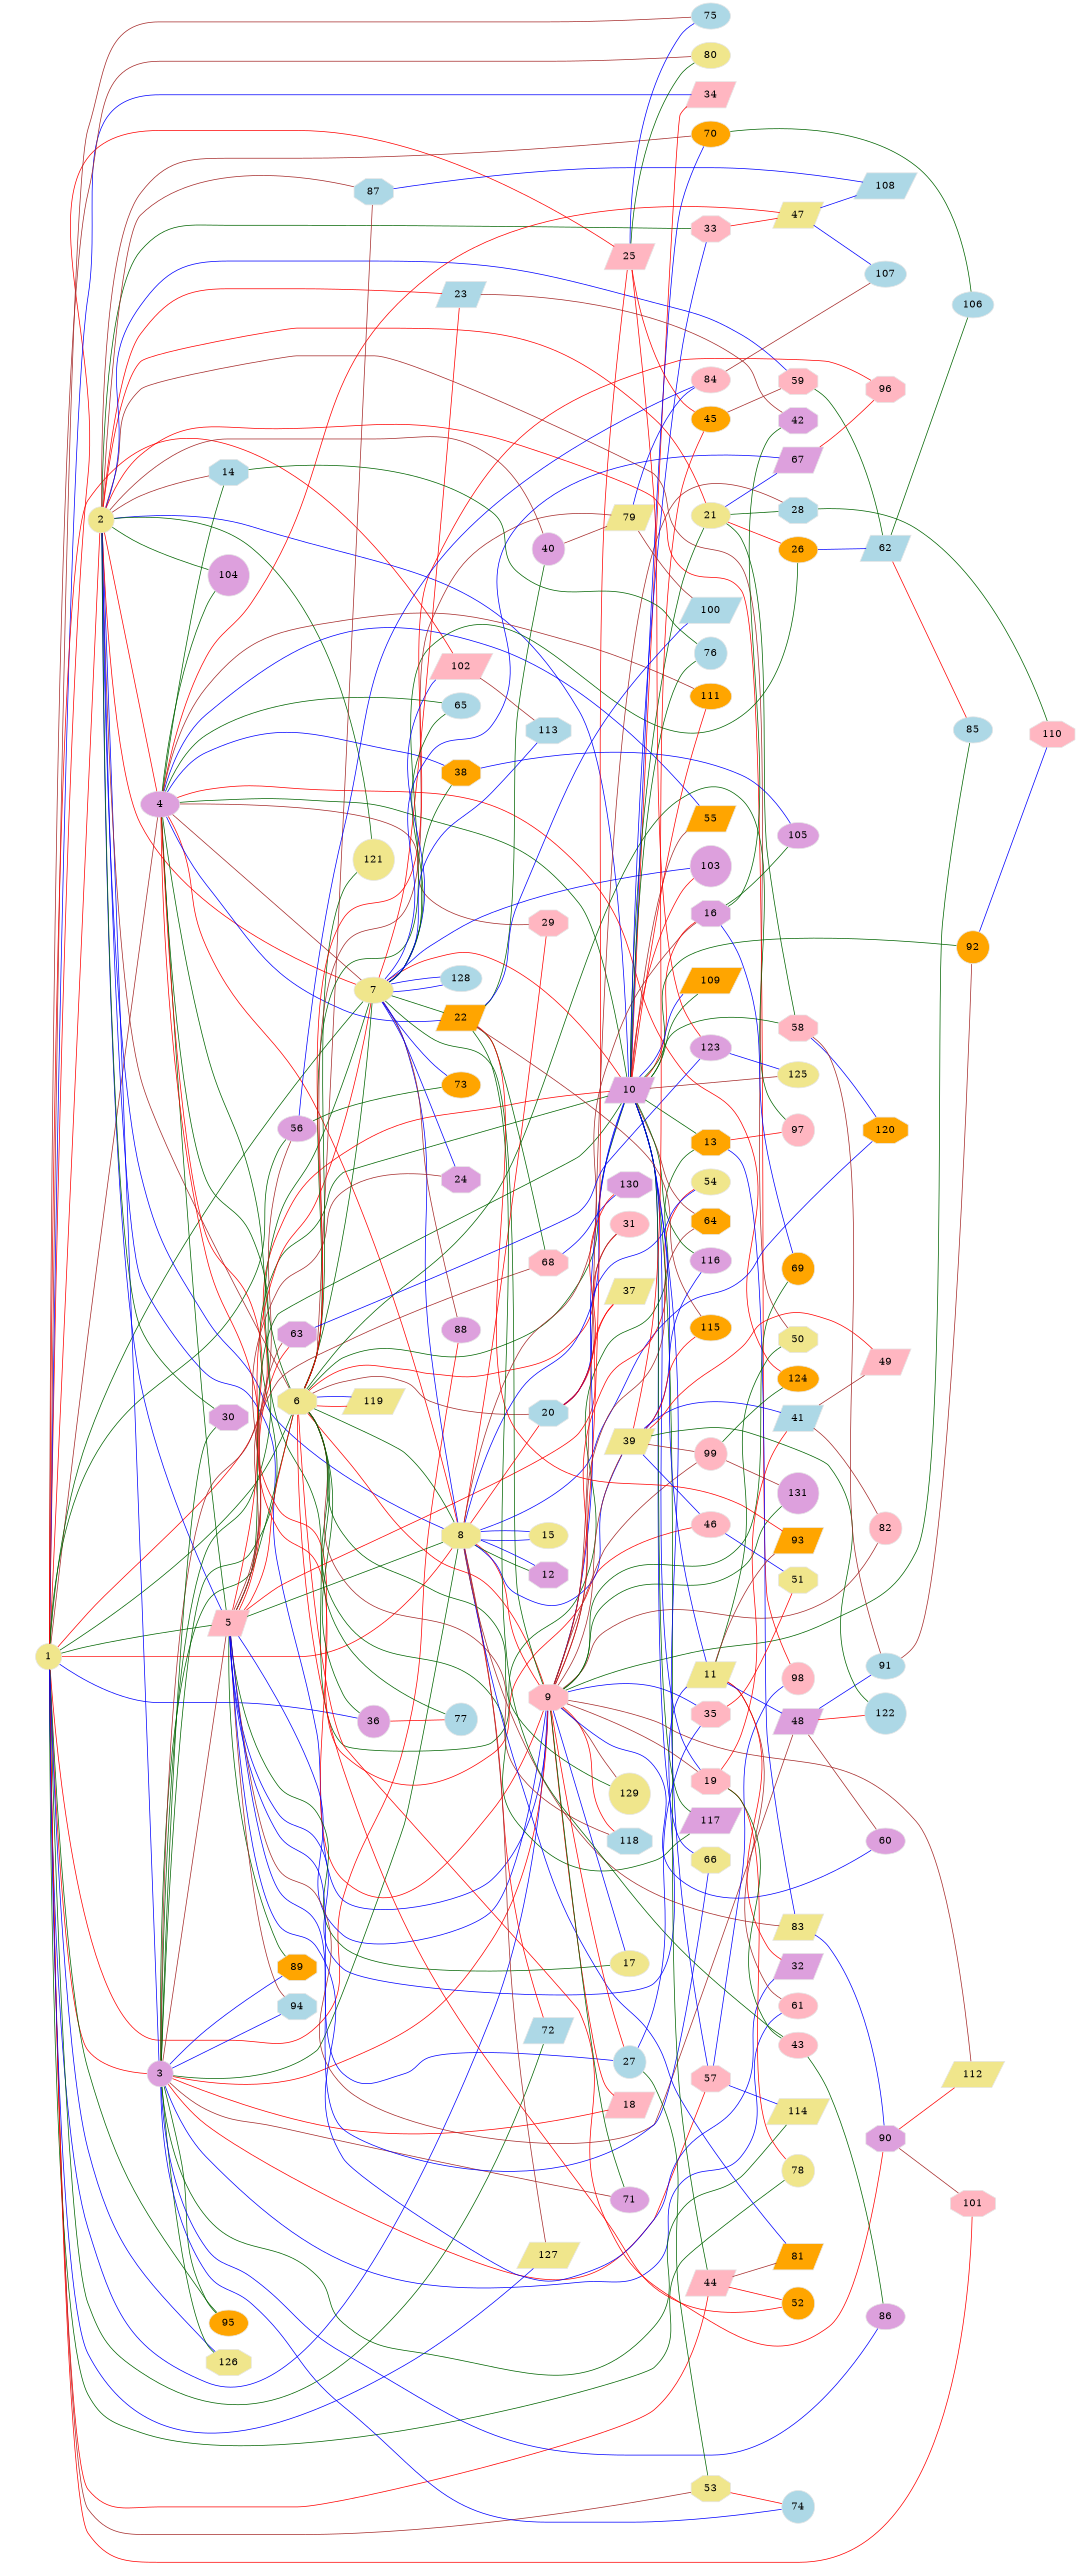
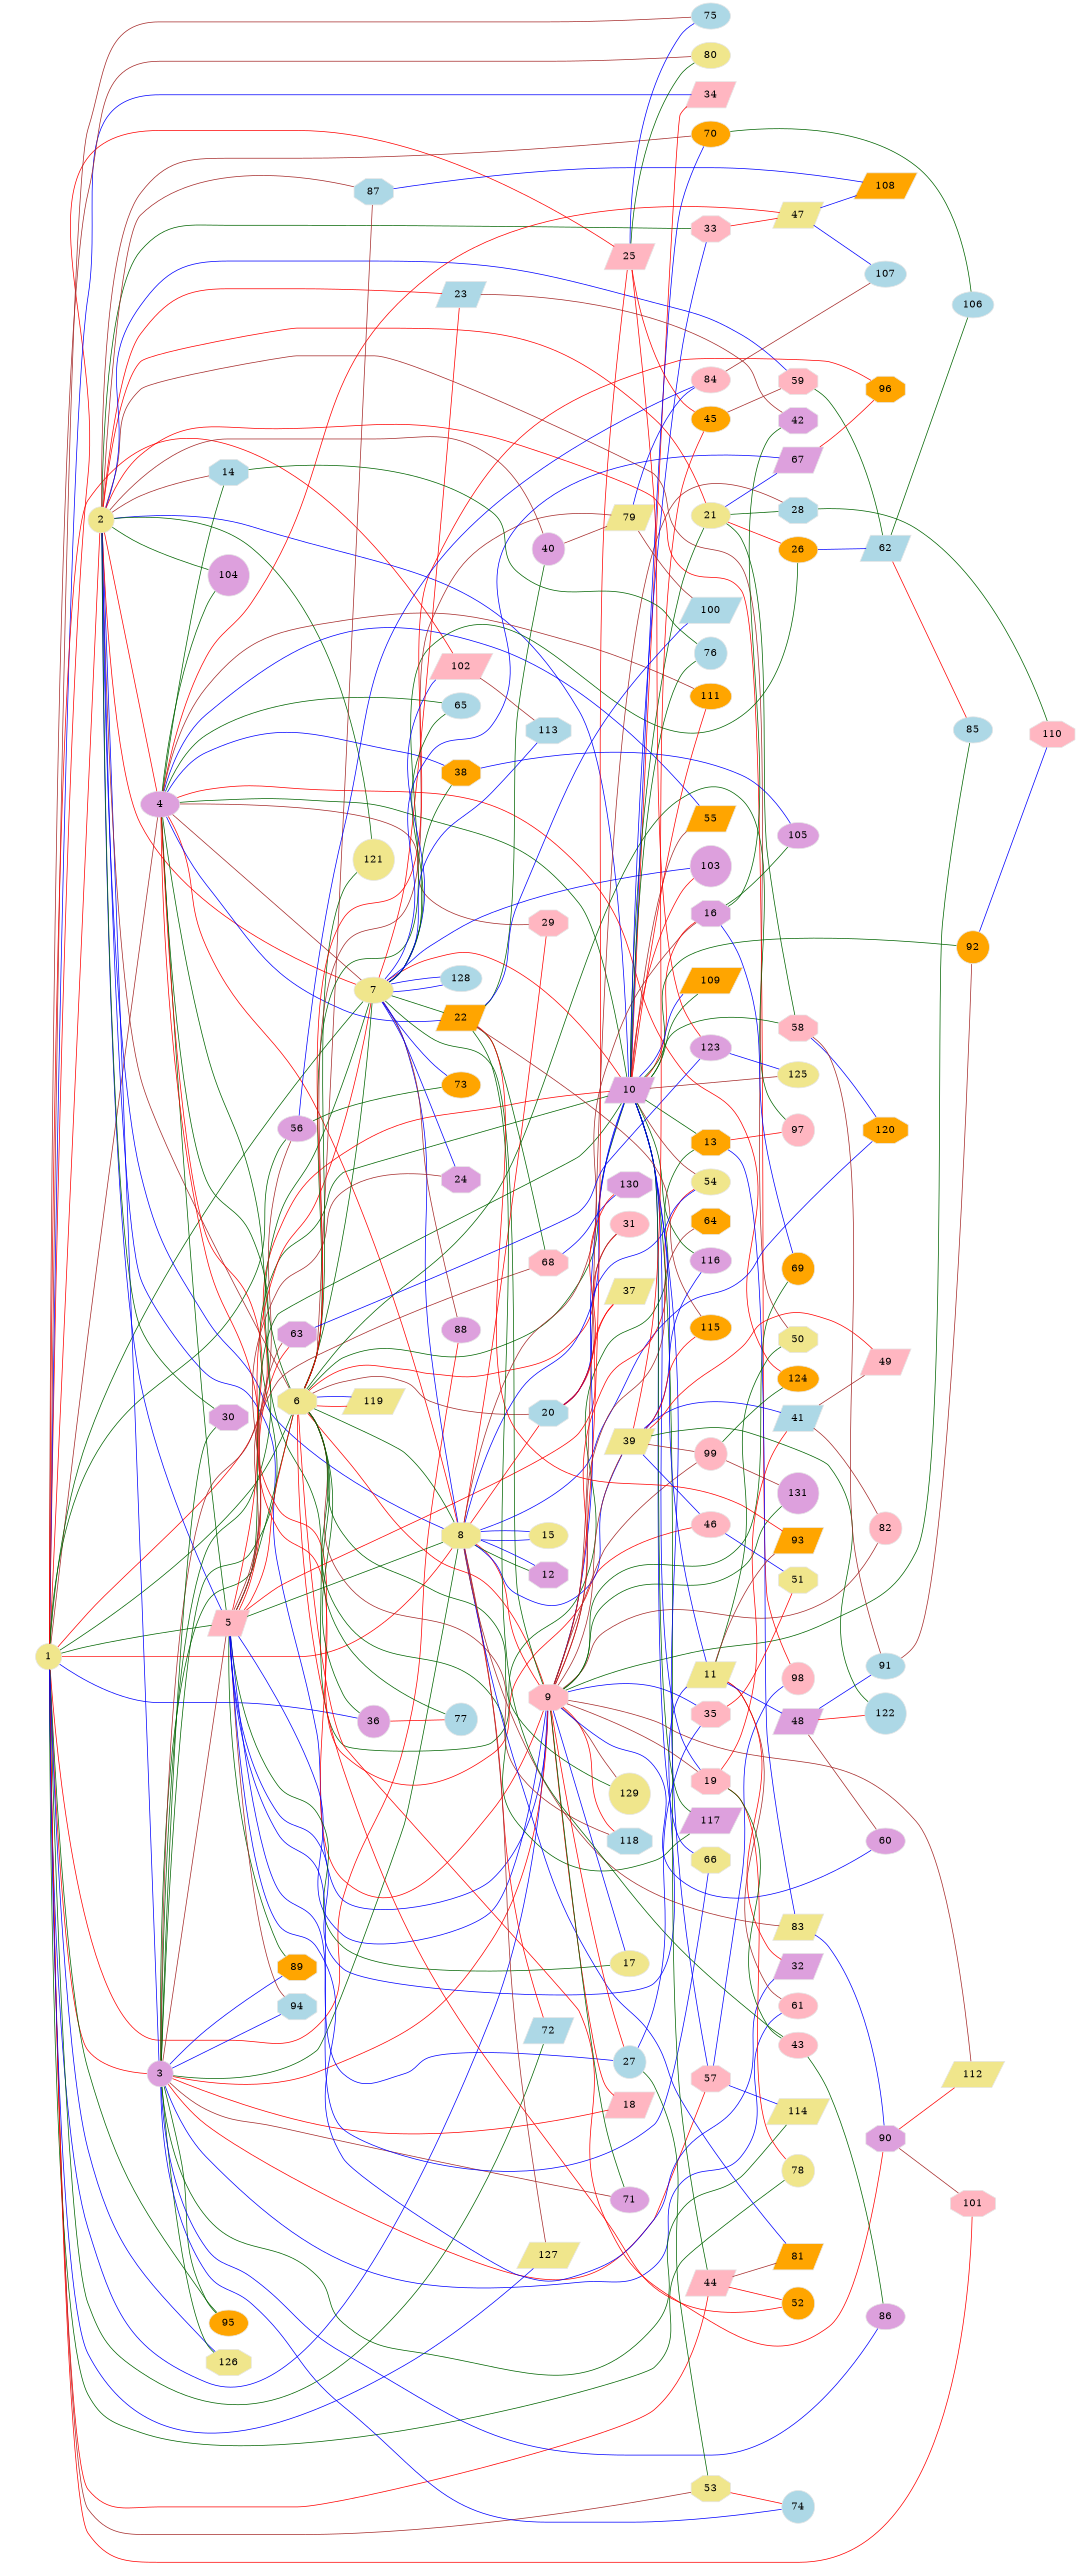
node "108": fillcolor lightblue -> orange
node "96": fillcolor lightpink -> orange
edge "10" -- "64": now "10" -- "54"
edge "5" -- "48": removed
